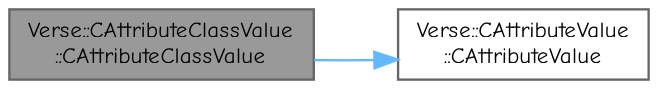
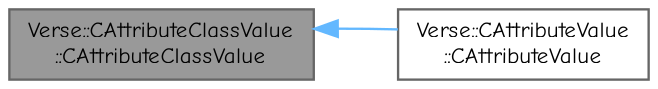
edge "Verse::CAttributeClassValue ::CAttributeClassValue" -> "Verse::CAttributeValue ::CAttributeValue": reversed
